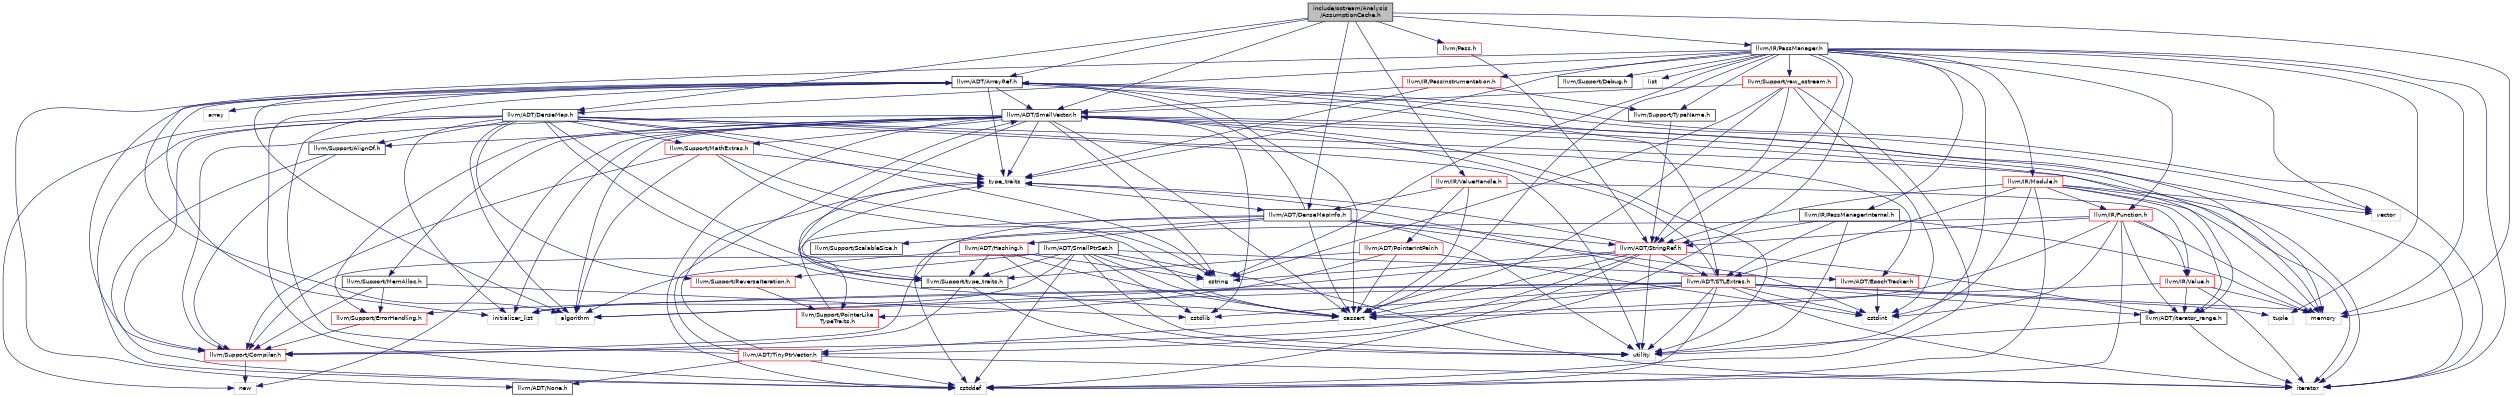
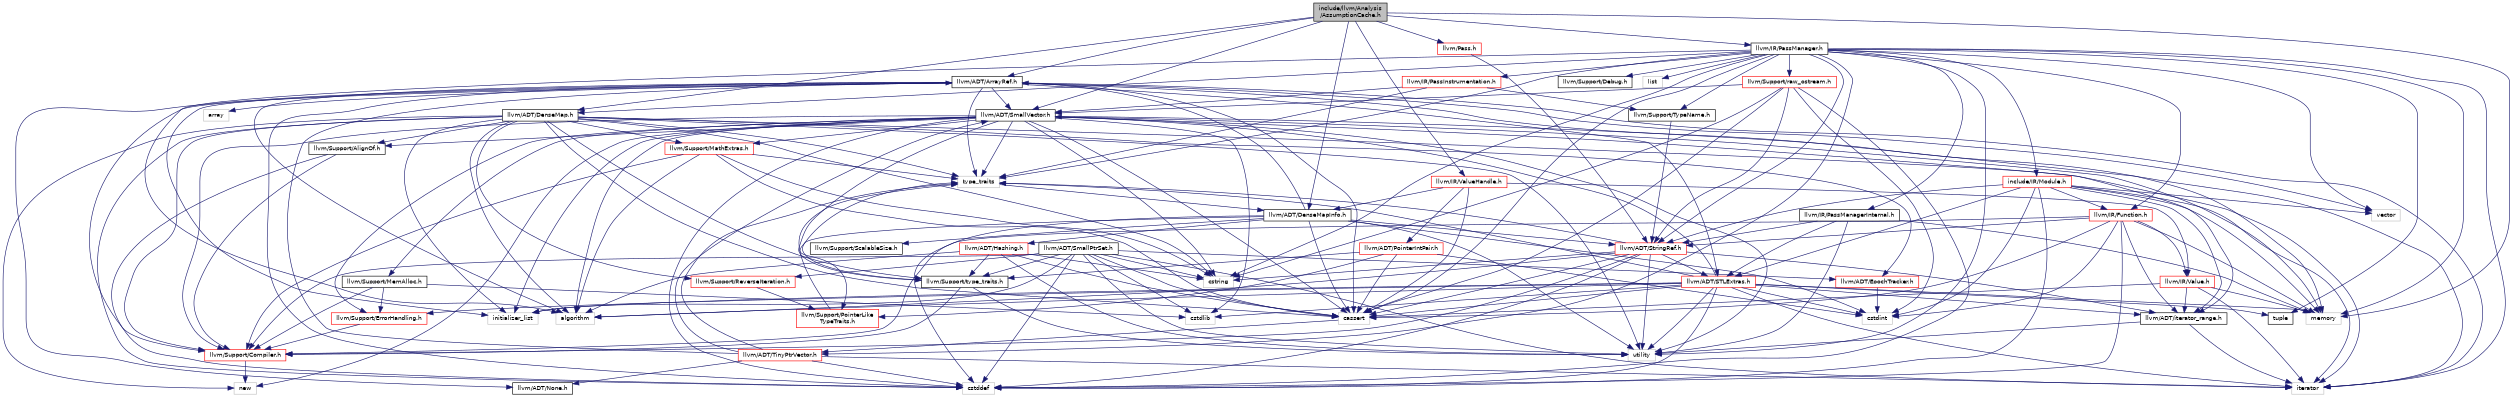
node "include/ostream/Analysis /AssumptionCache.h": label "include/ostream/Analysis /AssumptionCache.h" -> "include/llvm/Analysis /AssumptionCache.h"
node "llvm/IR/Module.h": label "llvm/IR/Module.h" -> "include/IR/Module.h"
node "tuple": color grey75 -> black
